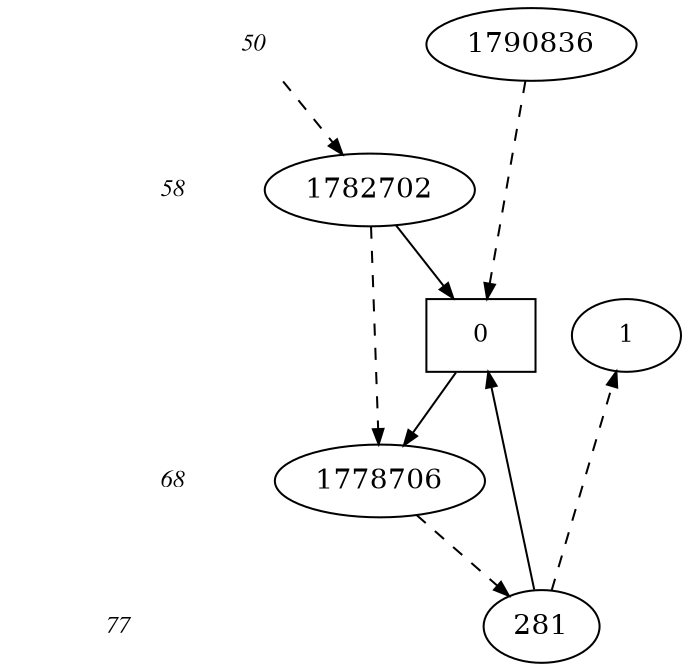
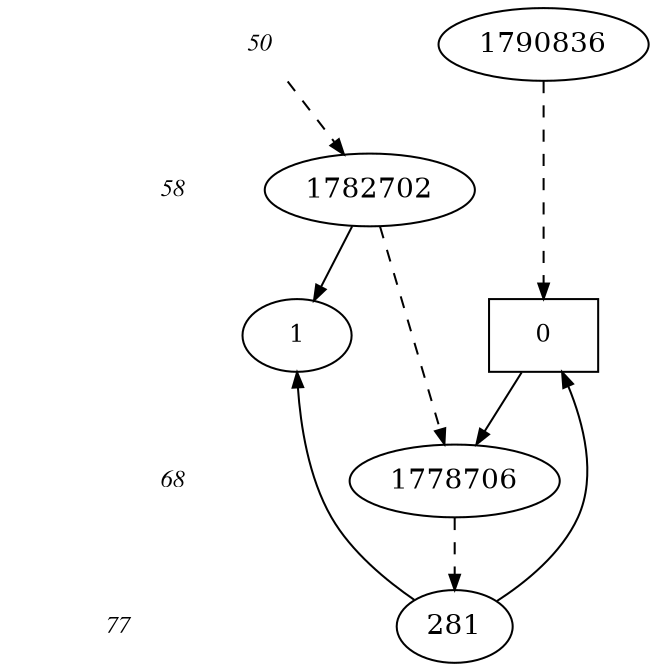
edge "1782702" -> "0": now "1782702" -> "1"
edge "281" -> "1": style dashed -> solid
